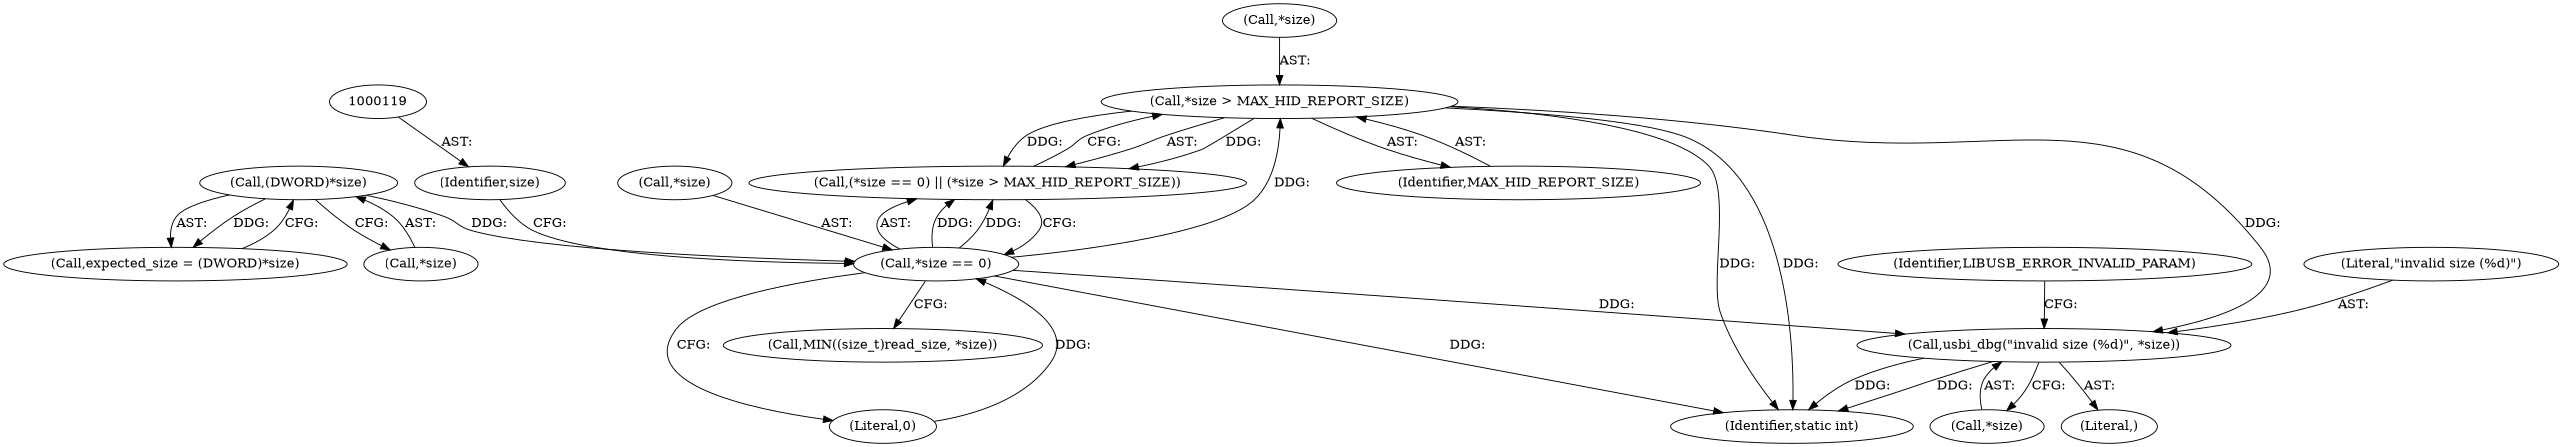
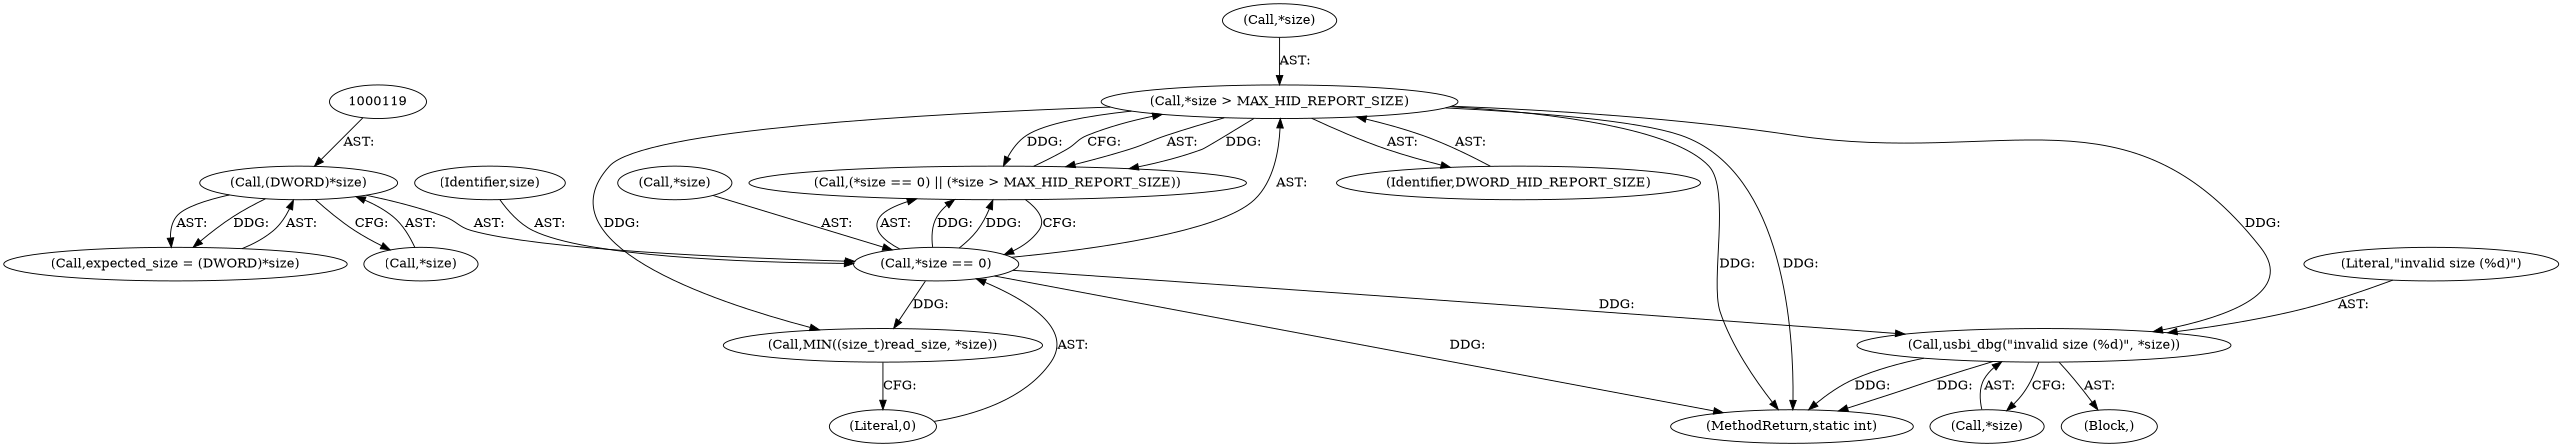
edge "(Call,*size > MAX_HID_REPORT_SIZE)" -> "(Call,MIN((size_t)read_size, *size))": added, label "DDG:"
edge "1000119" -> "(Identifier,size)": now "1000119" -> "(Call,(DWORD)*size)"
edge "(Call,*size == 0)" -> "(Call,*size > MAX_HID_REPORT_SIZE)": label "DDG: " -> "AST: "
node "(Identifier,MAX_HID_REPORT_SIZE)": label "(Identifier,MAX_HID_REPORT_SIZE)" -> "(Identifier,DWORD_HID_REPORT_SIZE)"
edge "(Call,expected_size = (DWORD)*size)" -> "(Call,(DWORD)*size)": label "CFG: " -> "AST: "
edge "(Call,(DWORD)*size)" -> "(Call,*size == 0)": label "DDG: " -> "AST: "
edge "(Identifier,size)" -> "(Call,*size == 0)": label "CFG: " -> "AST: "
node "(Identifier,LIBUSB_ERROR_INVALID_PARAM)": removed
edge "(Call,*size == 0)" -> "(Call,MIN((size_t)read_size, *size))": label "CFG: " -> "DDG: "
edge "(Call,*size == 0)" -> "(Literal,0)": now "(Call,MIN((size_t)read_size, *size))" -> "(Literal,0)"
edge "(Literal,0)" -> "(Call,*size == 0)": label "DDG: " -> "AST: "
node "(Identifier,static int)": label "(Identifier,static int)" -> "(MethodReturn,static int)"
node "(Literal,)": label "(Literal,)" -> "(Block,)"
